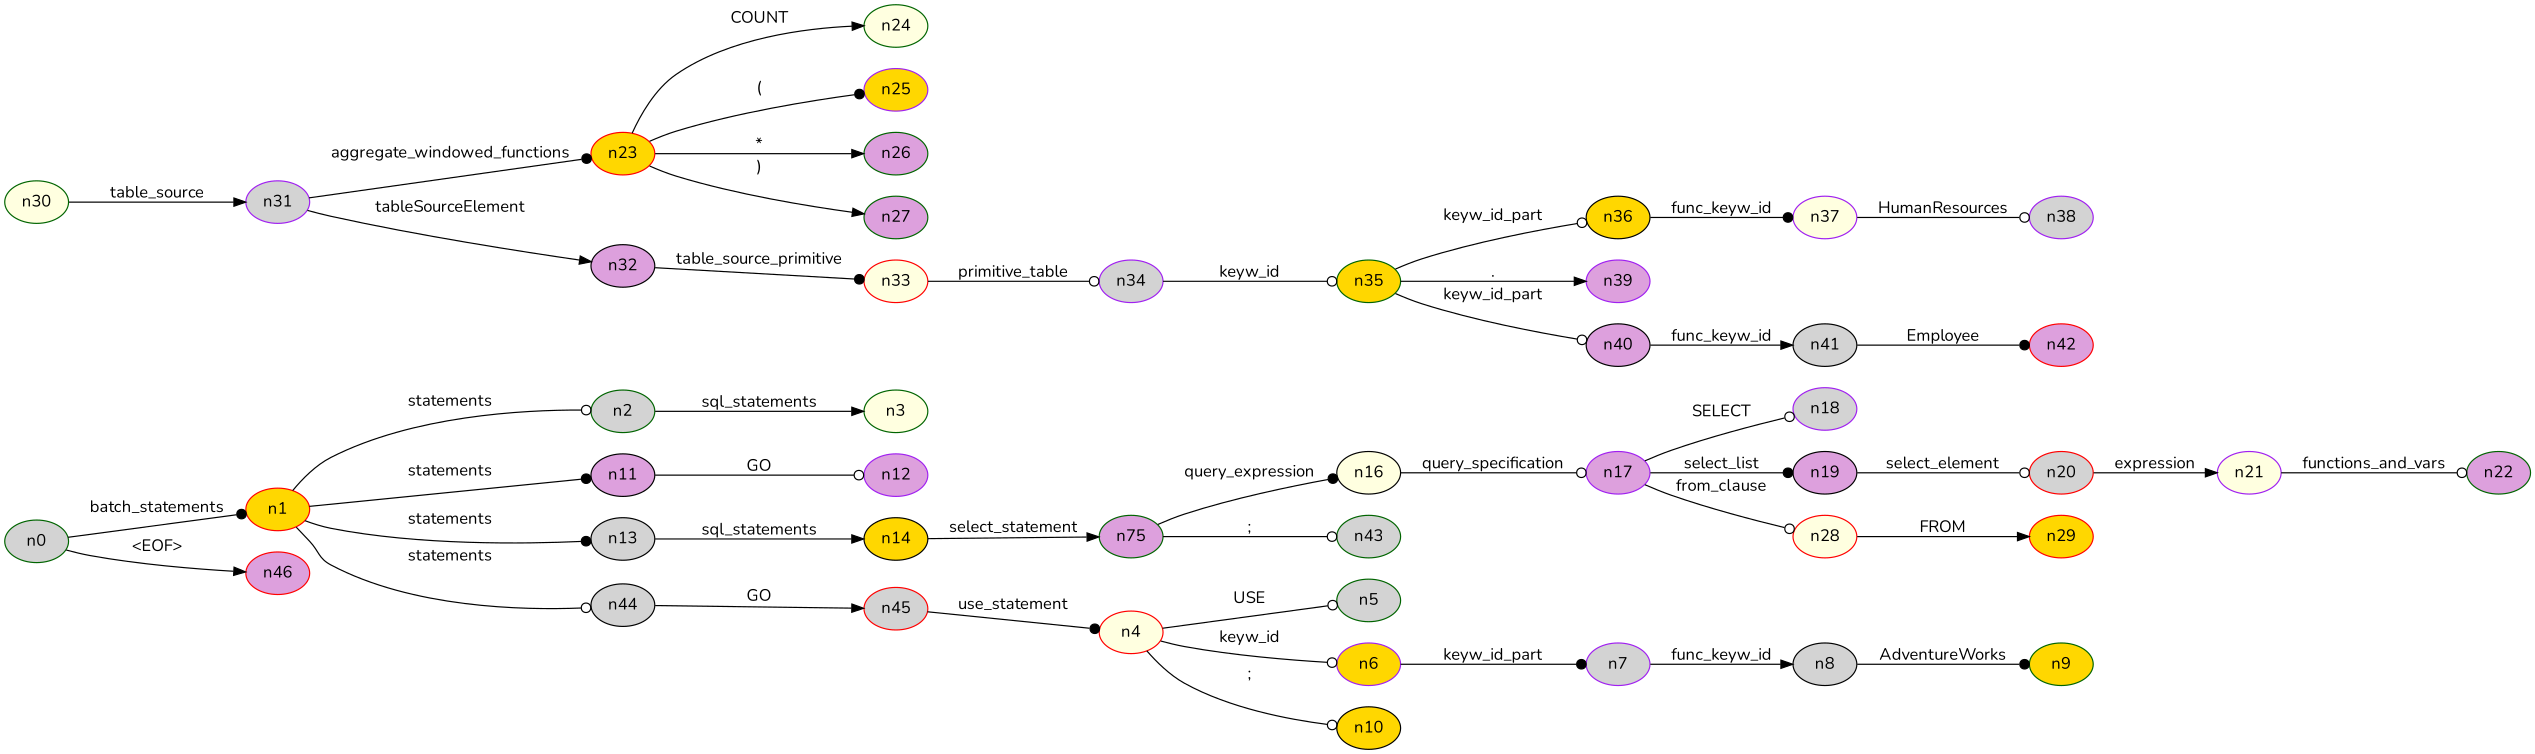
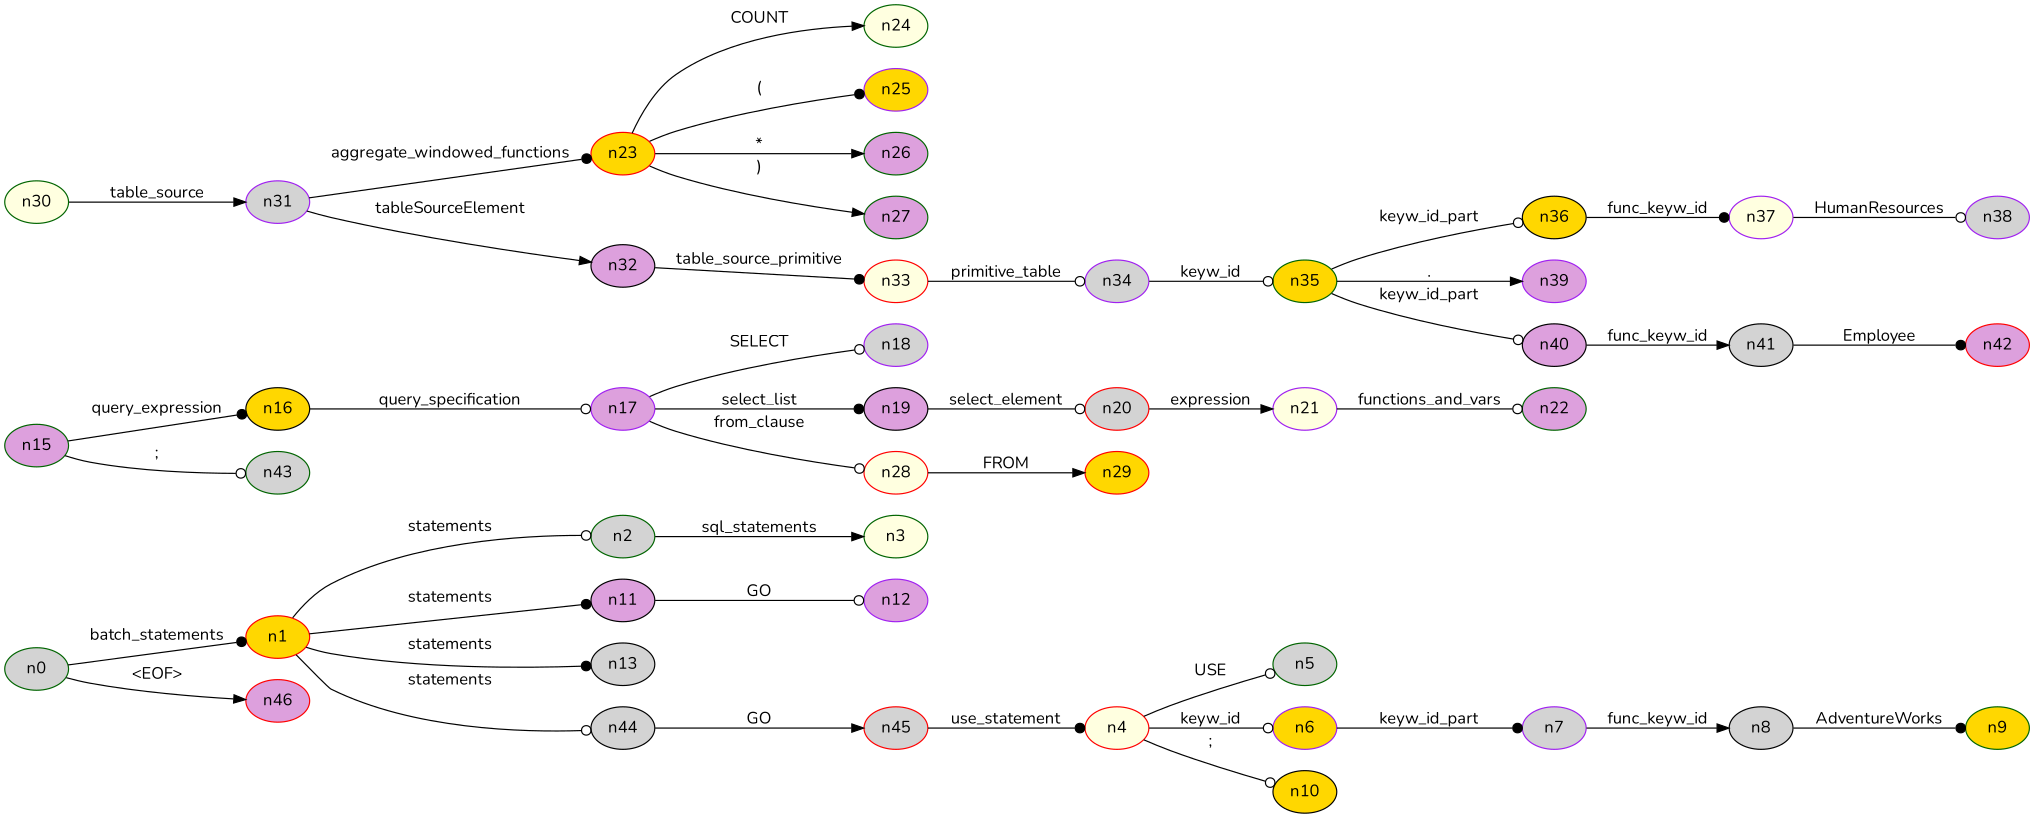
node "n16": fillcolor lightyellow -> gold
node "n75": label "n75" -> "n15"
node "n14": removed
